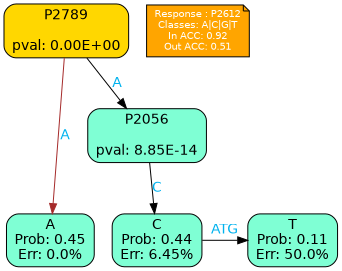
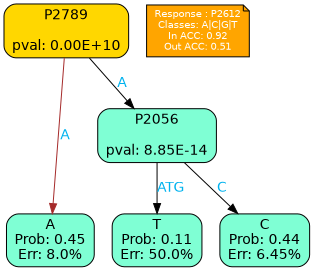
node "P2789 pval: 0.00E+00": label "P2789 pval: 0.00E+00" -> "P2789 pval: 0.00E+10"
node "A Prob: 0.45 Err: 0.0%": label "A Prob: 0.45 Err: 0.0%" -> "A Prob: 0.45 Err: 8.0%"
edge "C Prob: 0.44 Err: 6.45%" -> "T Prob: 0.11 Err: 50.0%": now "P2056 pval: 8.85E-14" -> "T Prob: 0.11 Err: 50.0%"
